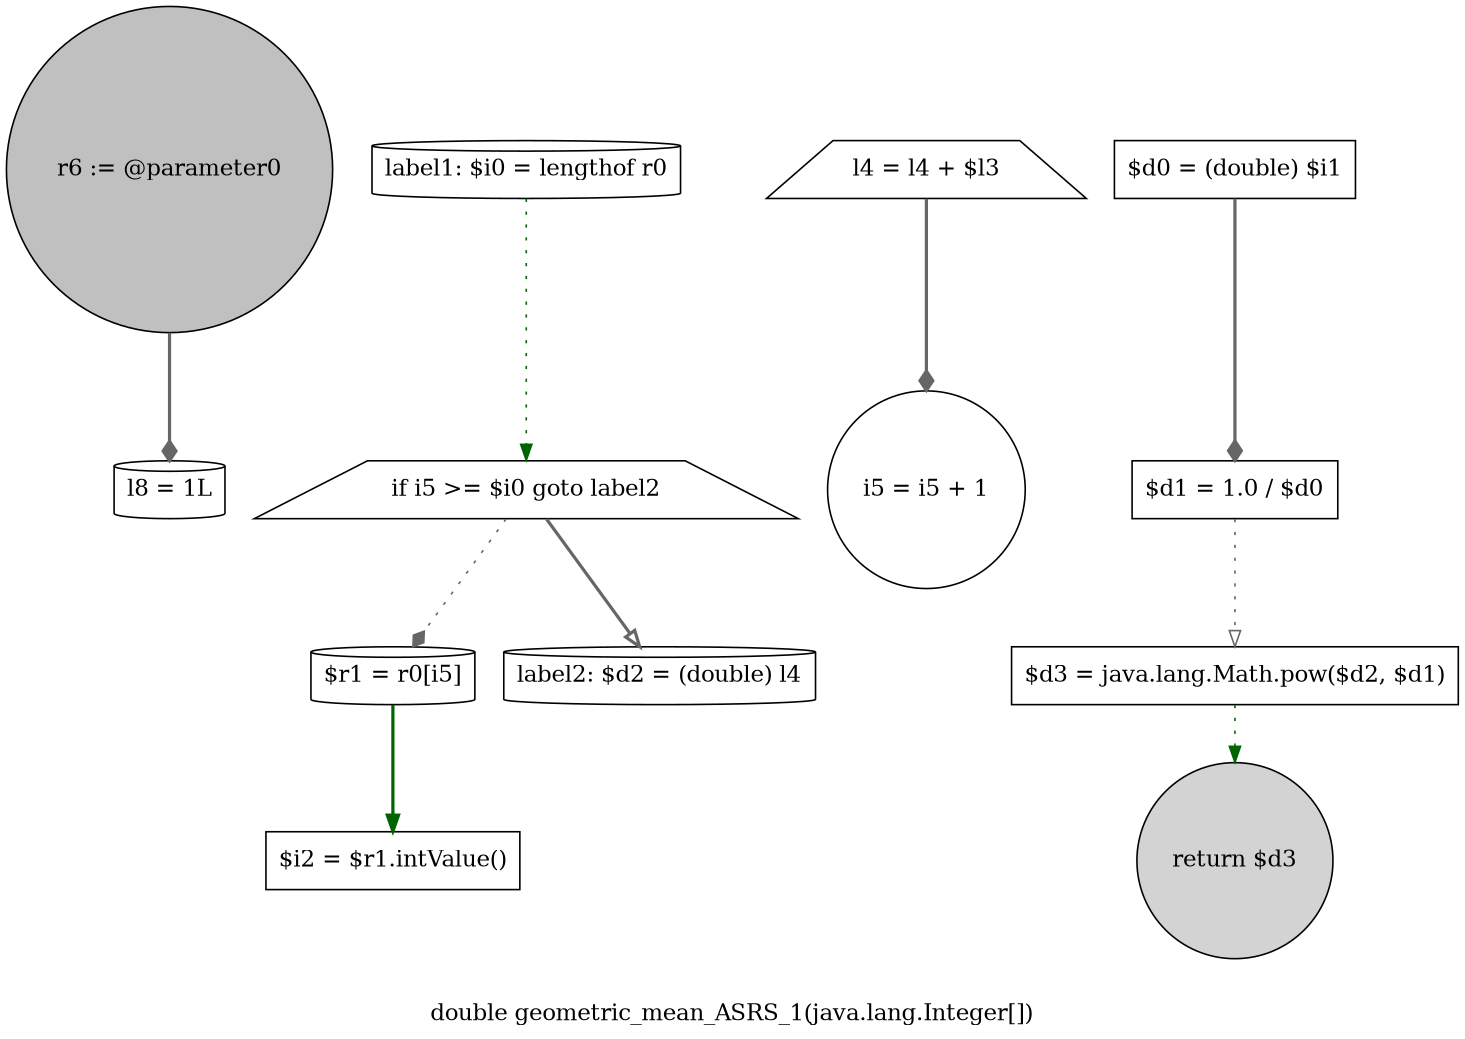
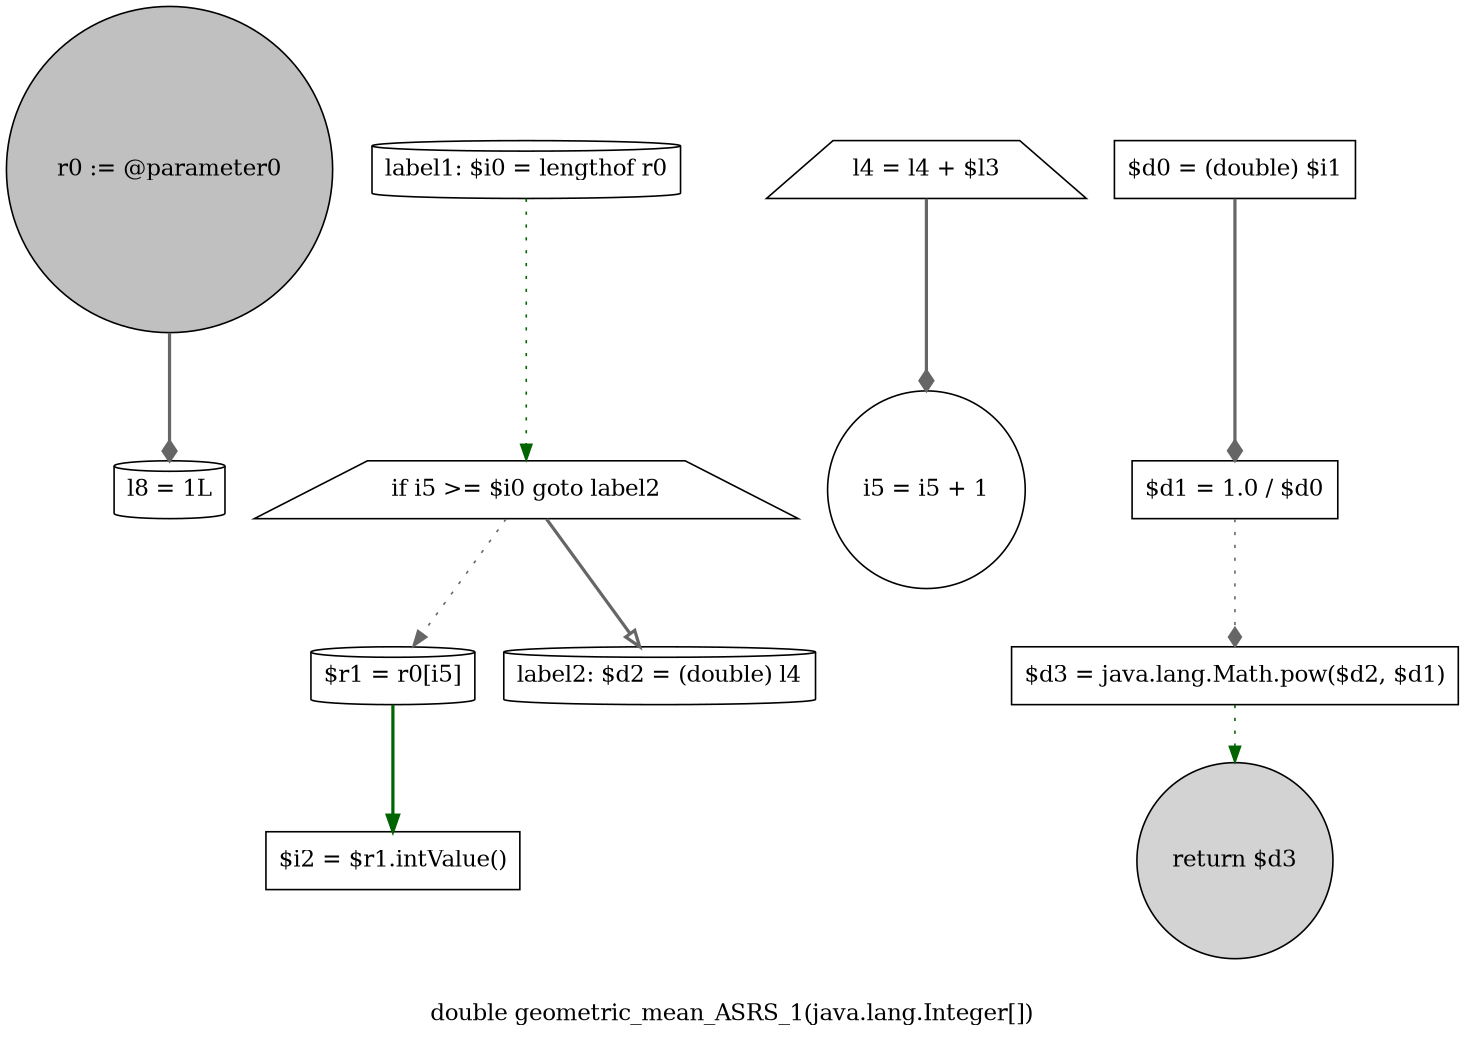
node "r6 := @parameter0": label "r6 := @parameter0" -> "r0 := @parameter0"
edge "$d1 = 1.0 / $d0" -> "$d3 = java.lang.Math.pow($d2, $d1)": arrowhead onormal -> diamond
edge "if i5 >= $i0 goto label2" -> "$r1 = r0[i5]": arrowhead diamond -> normal
